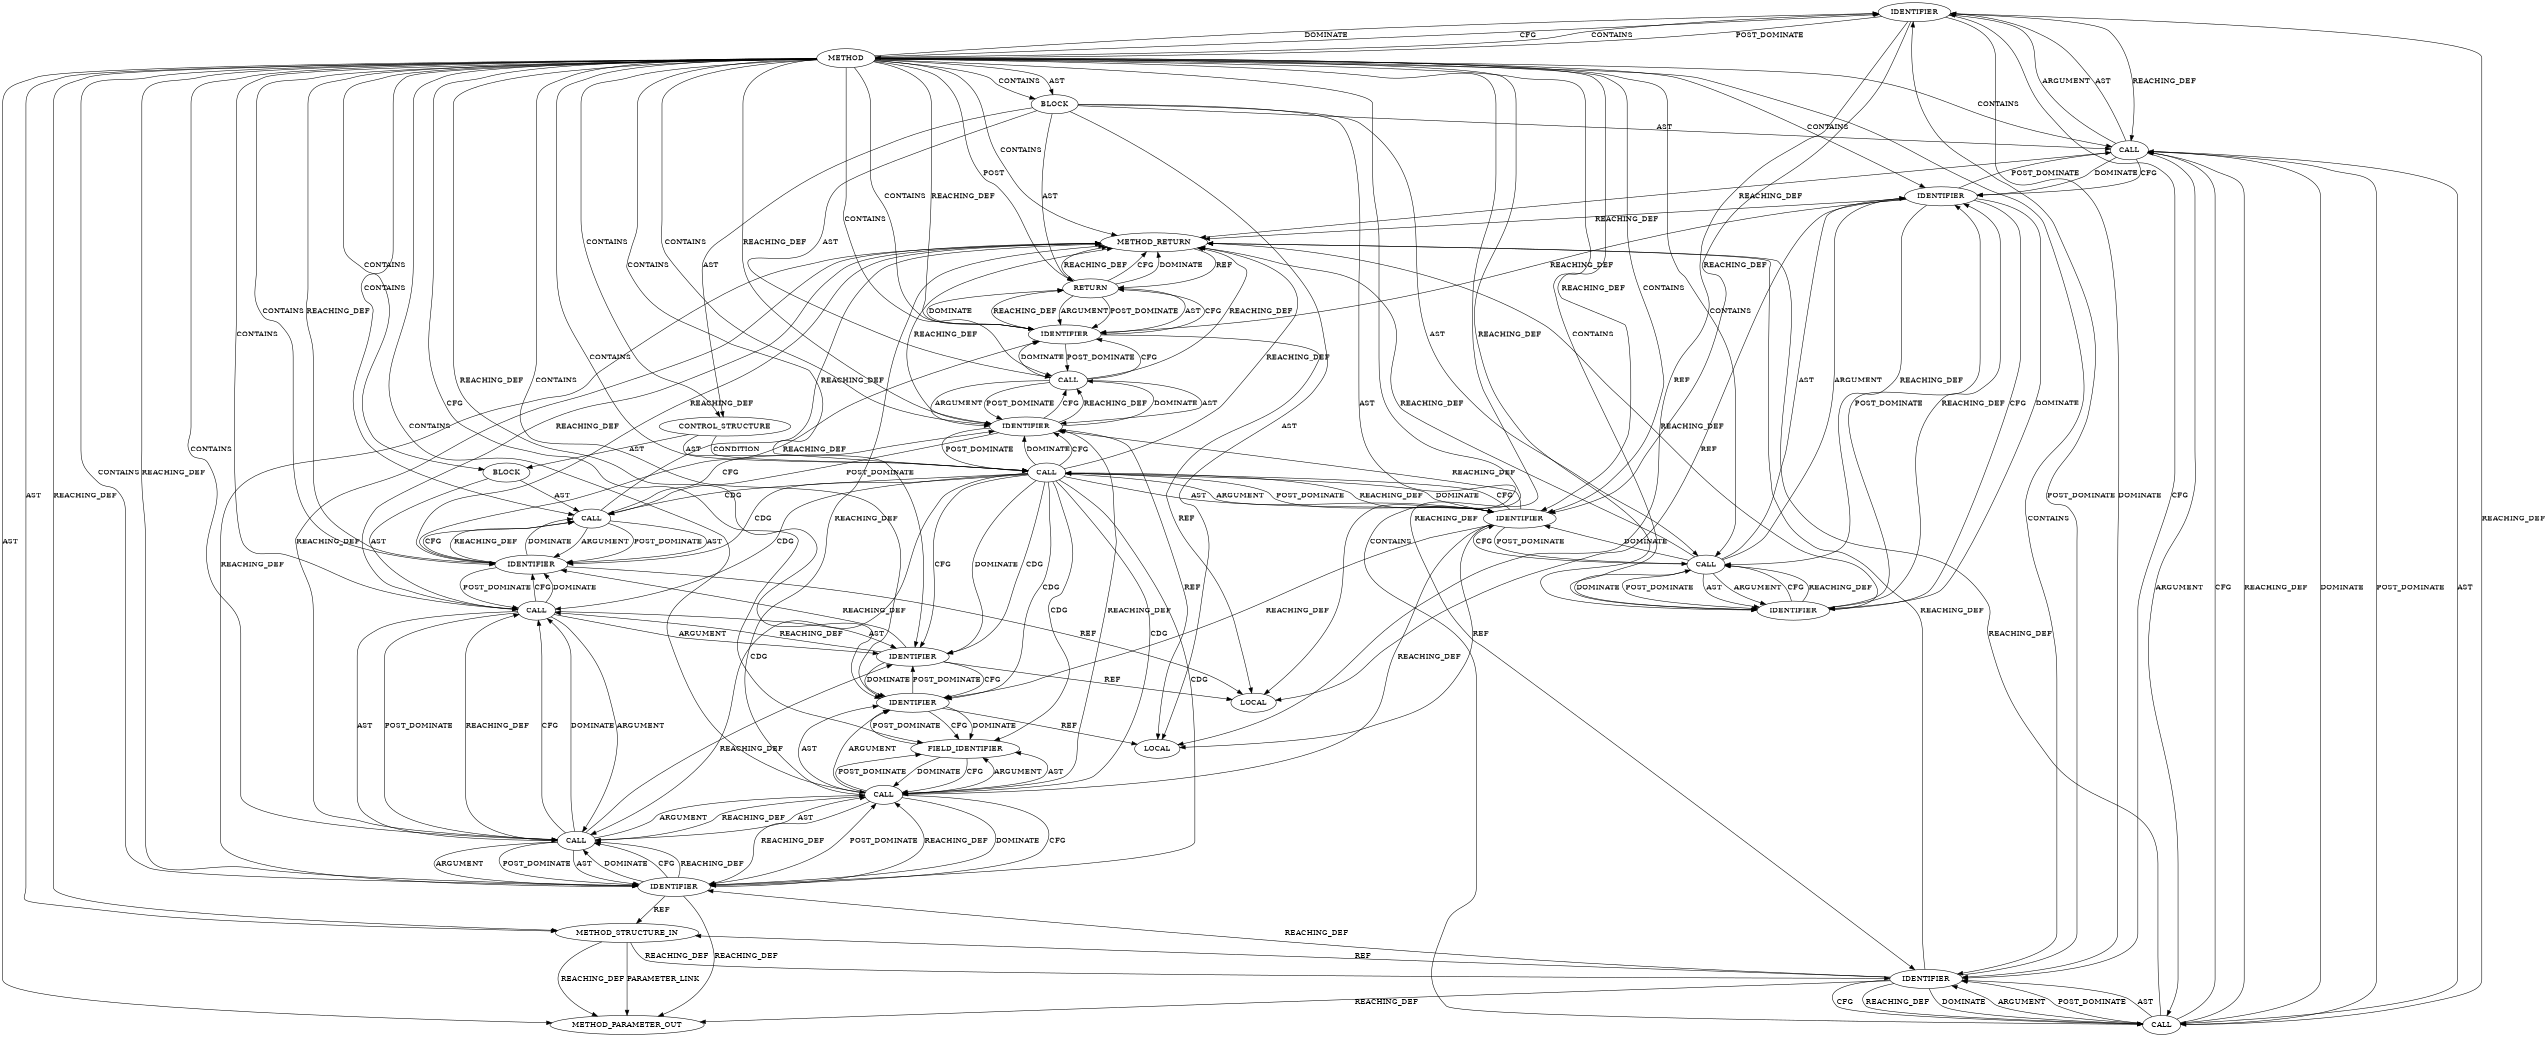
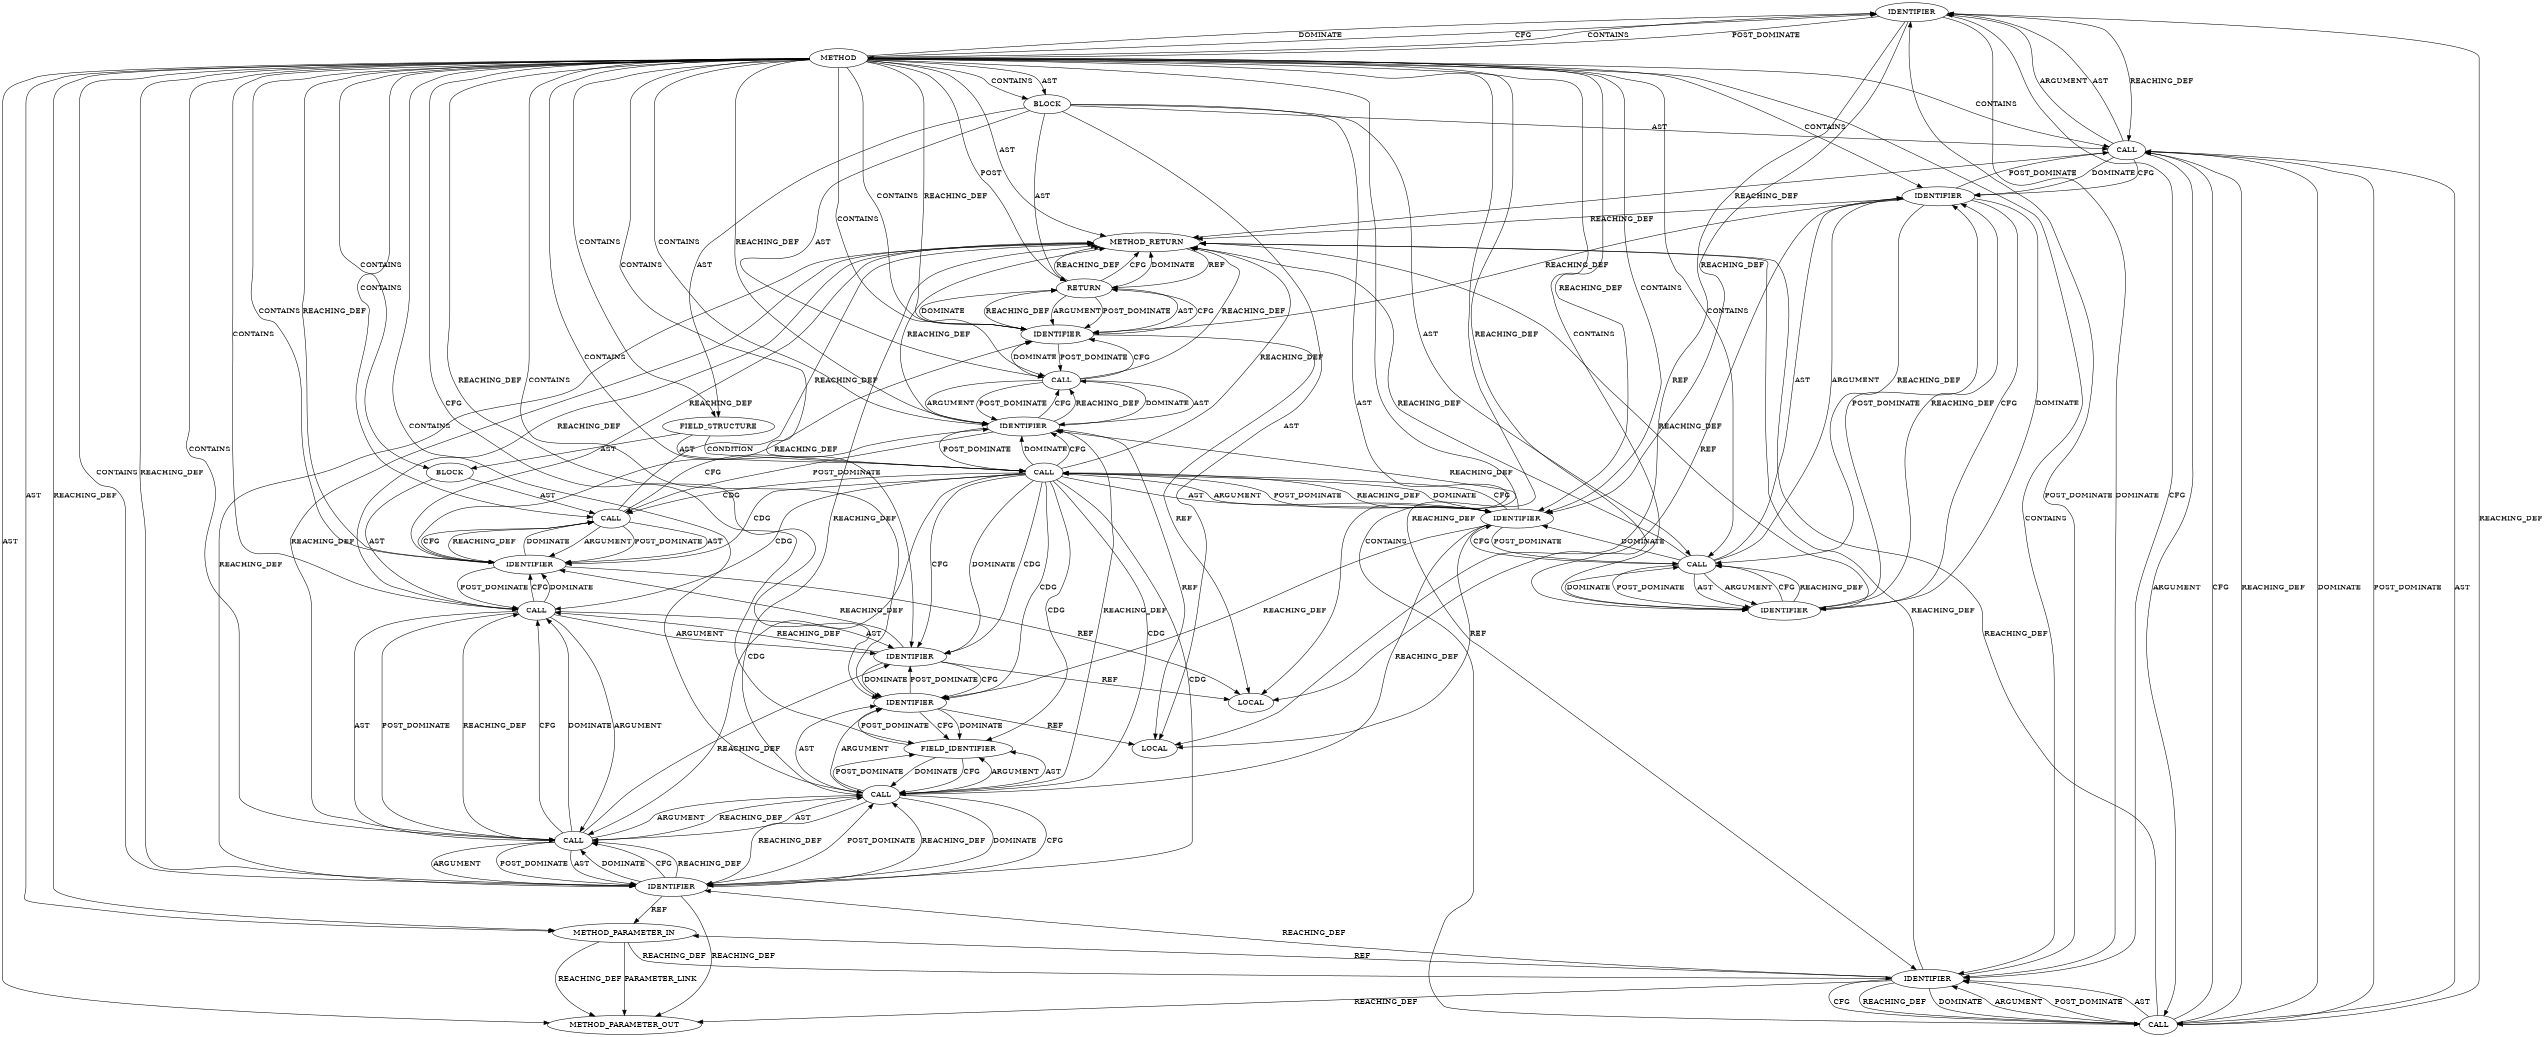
edge "METHOD" -> "METHOD_RETURN": label "CONTAINS" -> "AST"
node "CONTROL_STRUCTURE": label "CONTROL_STRUCTURE" -> "FIELD_STRUCTURE"
node "METHOD_STRUCTURE_IN": label "METHOD_STRUCTURE_IN" -> "METHOD_PARAMETER_IN"
